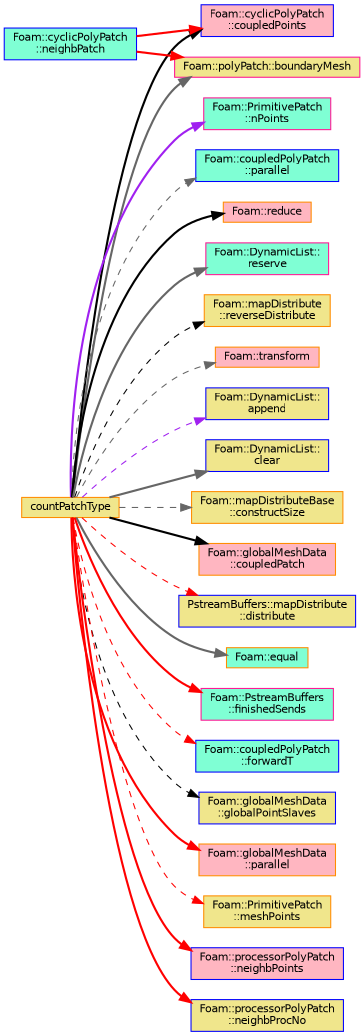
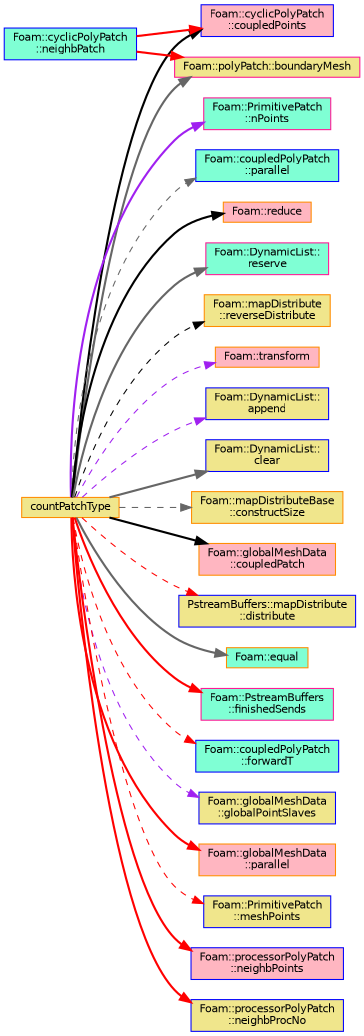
edge "countPatchType" -> "Foam::transform": color gray40 -> purple
edge "countPatchType" -> "Foam::globalMeshData ::globalPointSlaves": color black -> purple
node "Foam::PrimitivePatch ::meshPoints": color darkorange -> blue
